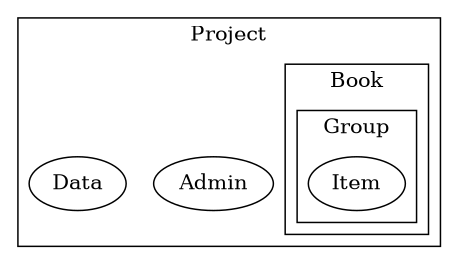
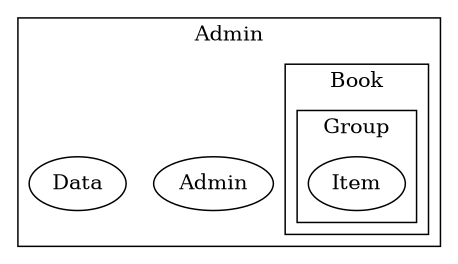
cluster "Project": label "Project" -> "Admin"
